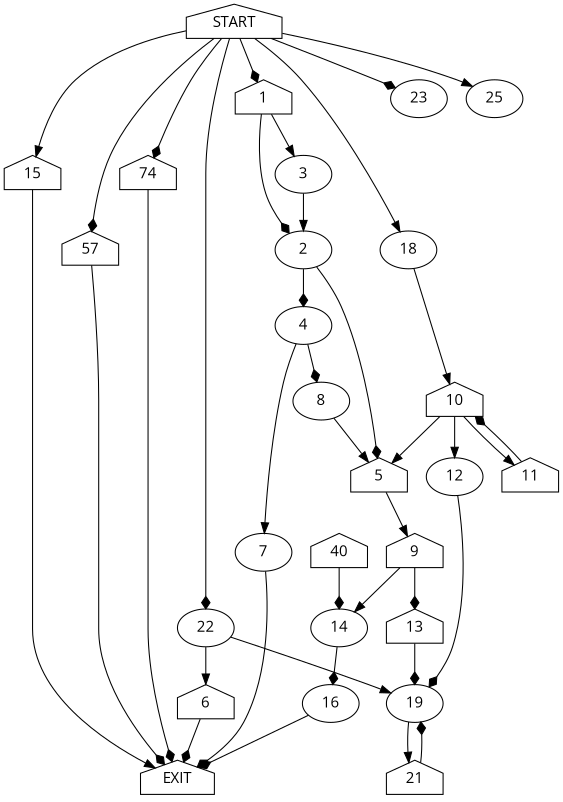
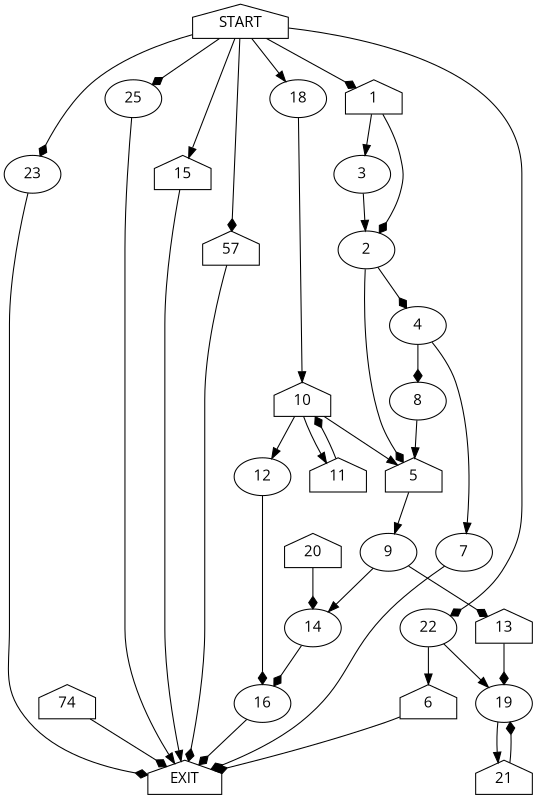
edge "START" -> "25": arrowhead normal -> diamond
edge "START" -> "74": removed
edge "25" -> "EXIT": added
edge "23" -> "EXIT": added
node "40": label "40" -> "20"
node "9": shape house -> ellipse
edge "12" -> "19": now "12" -> "16"
